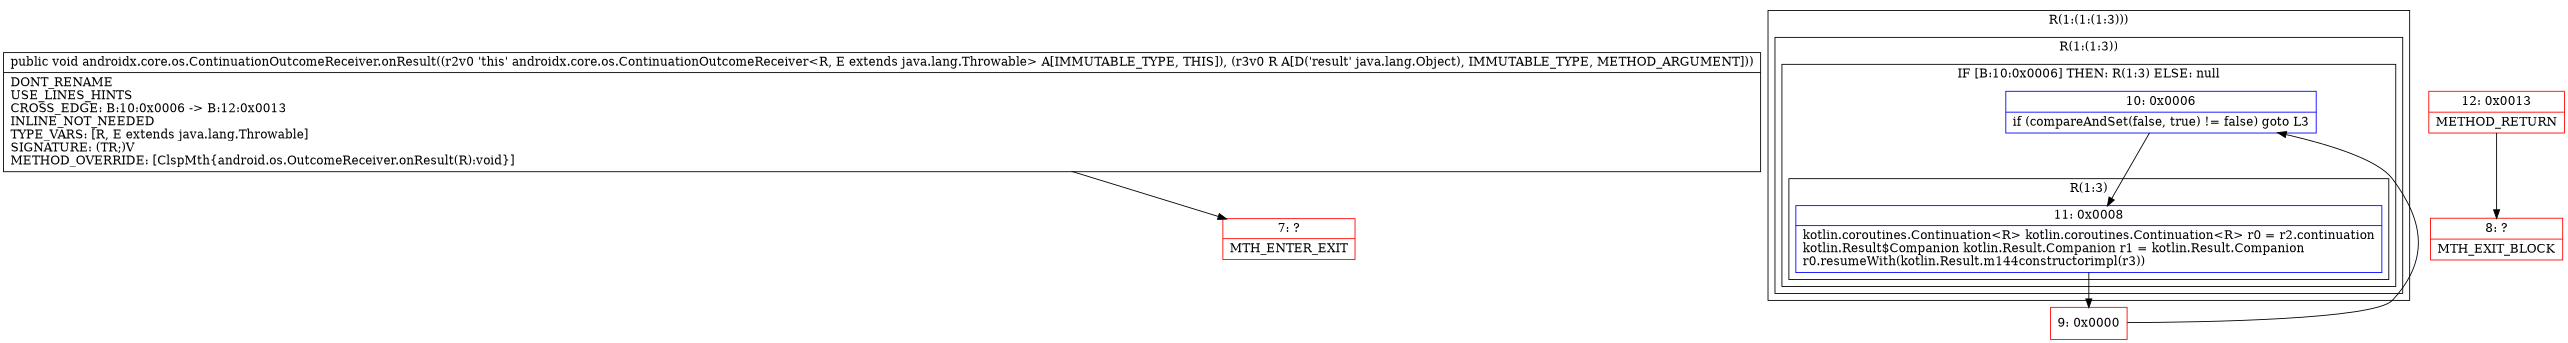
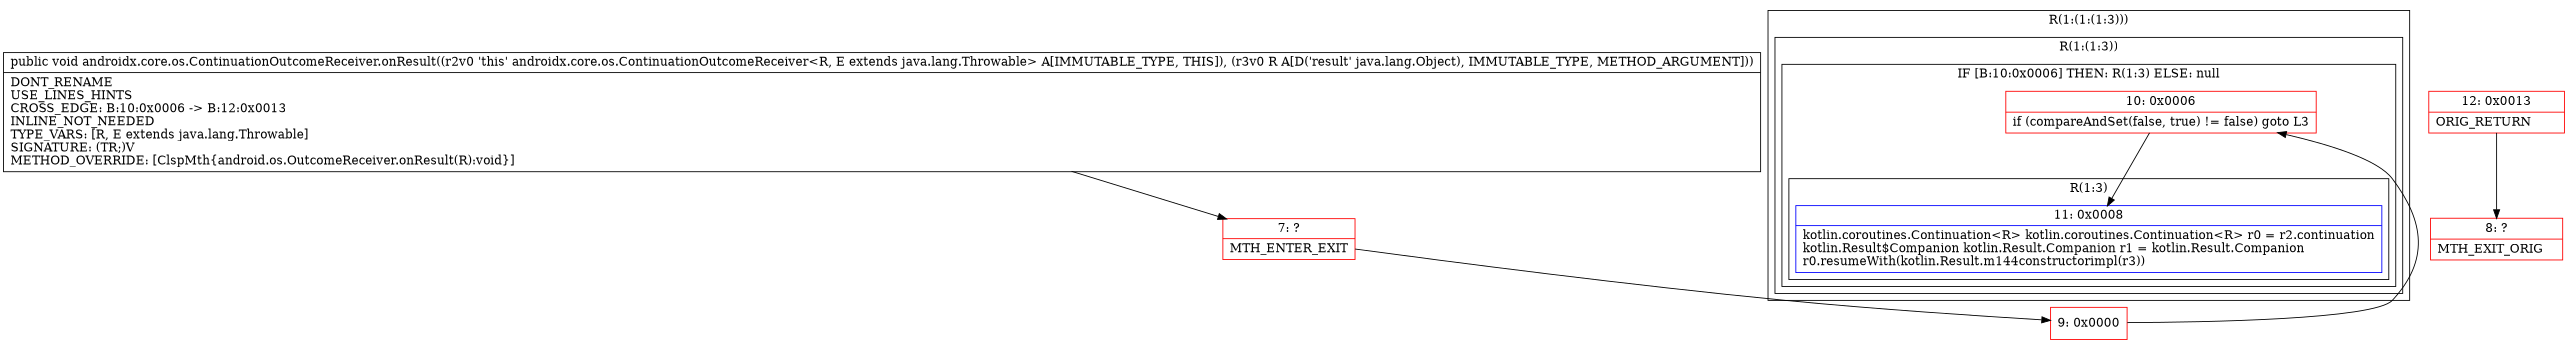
node "10: 0x0006": color blue -> red
node "12: 0x0013": text "METHOD_RETURN" -> "ORIG_RETURN"
node "8: ?": text "MTH_EXIT_BLOCK" -> "MTH_EXIT_ORIG"
edge "11: 0x0008" -> "9: 0x0000": now "7: ?" -> "9: 0x0000"
